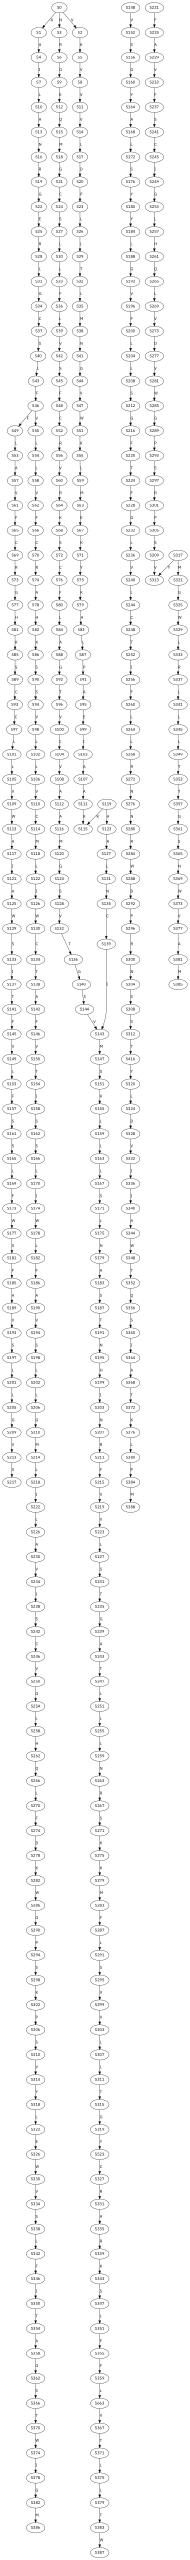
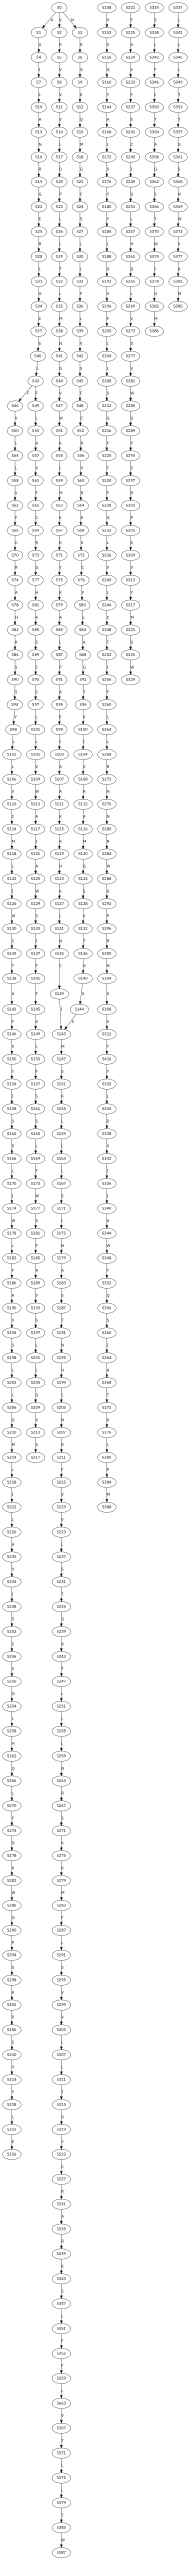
edge "S46" -> "S49": now "S43" -> "S49"
edge "S317" -> "S313": reversed
node "S333": removed
edge "S119" -> "S115": reversed
edge "S119" -> "S123": label "A" -> "H"
node "S330": removed
